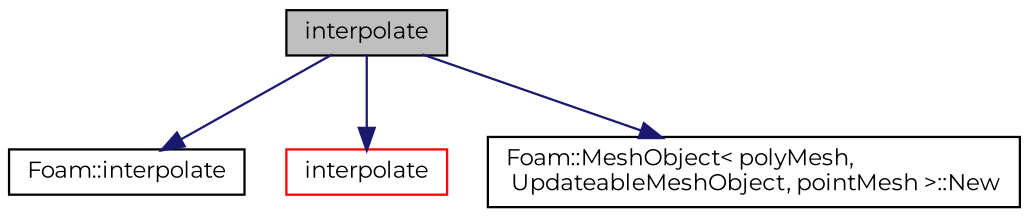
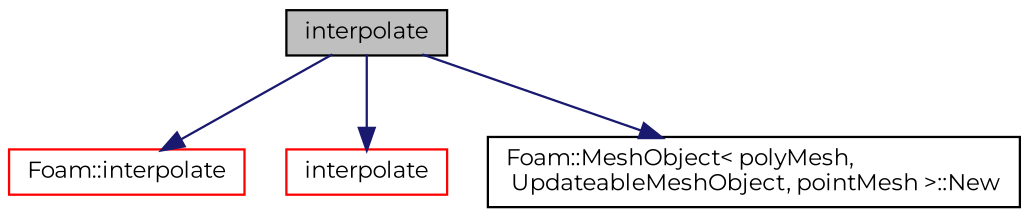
node "Foam::interpolate": color black -> red
